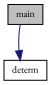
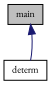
edge "main" -> "determ": reversed
